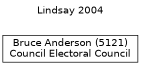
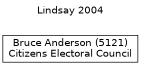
node "Bruce Anderson (5121) Council Electoral Council": label "Bruce Anderson (5121) Council Electoral Council" -> "Bruce Anderson (5121) Citizens Electoral Council"
